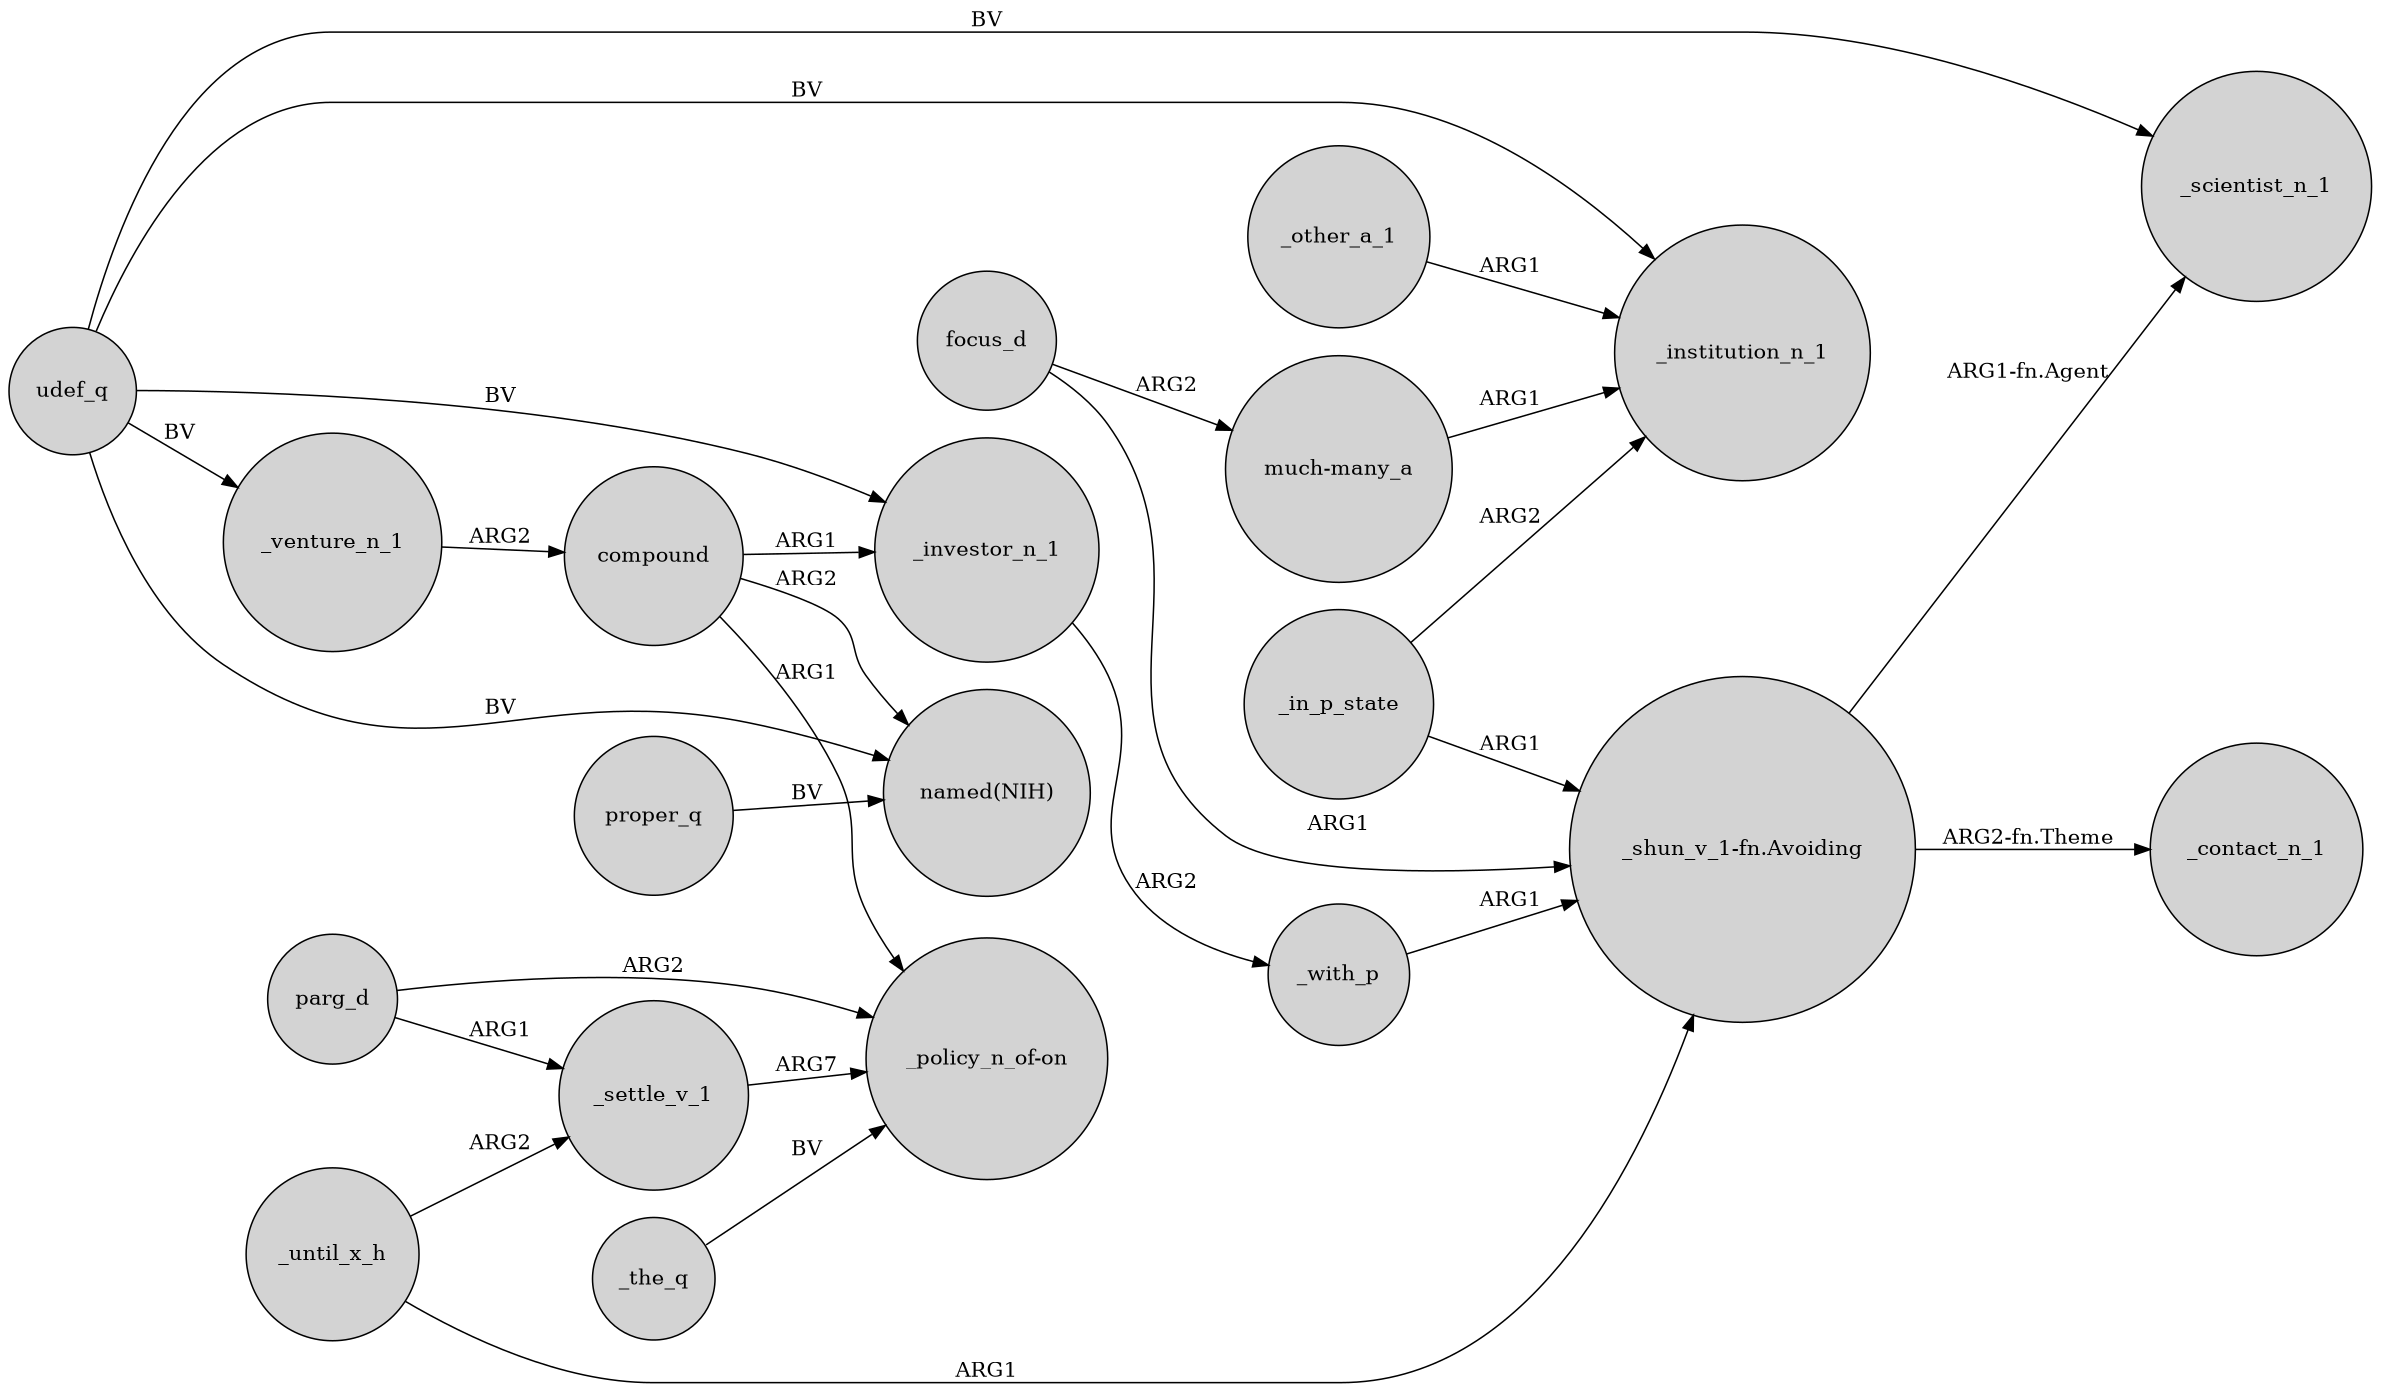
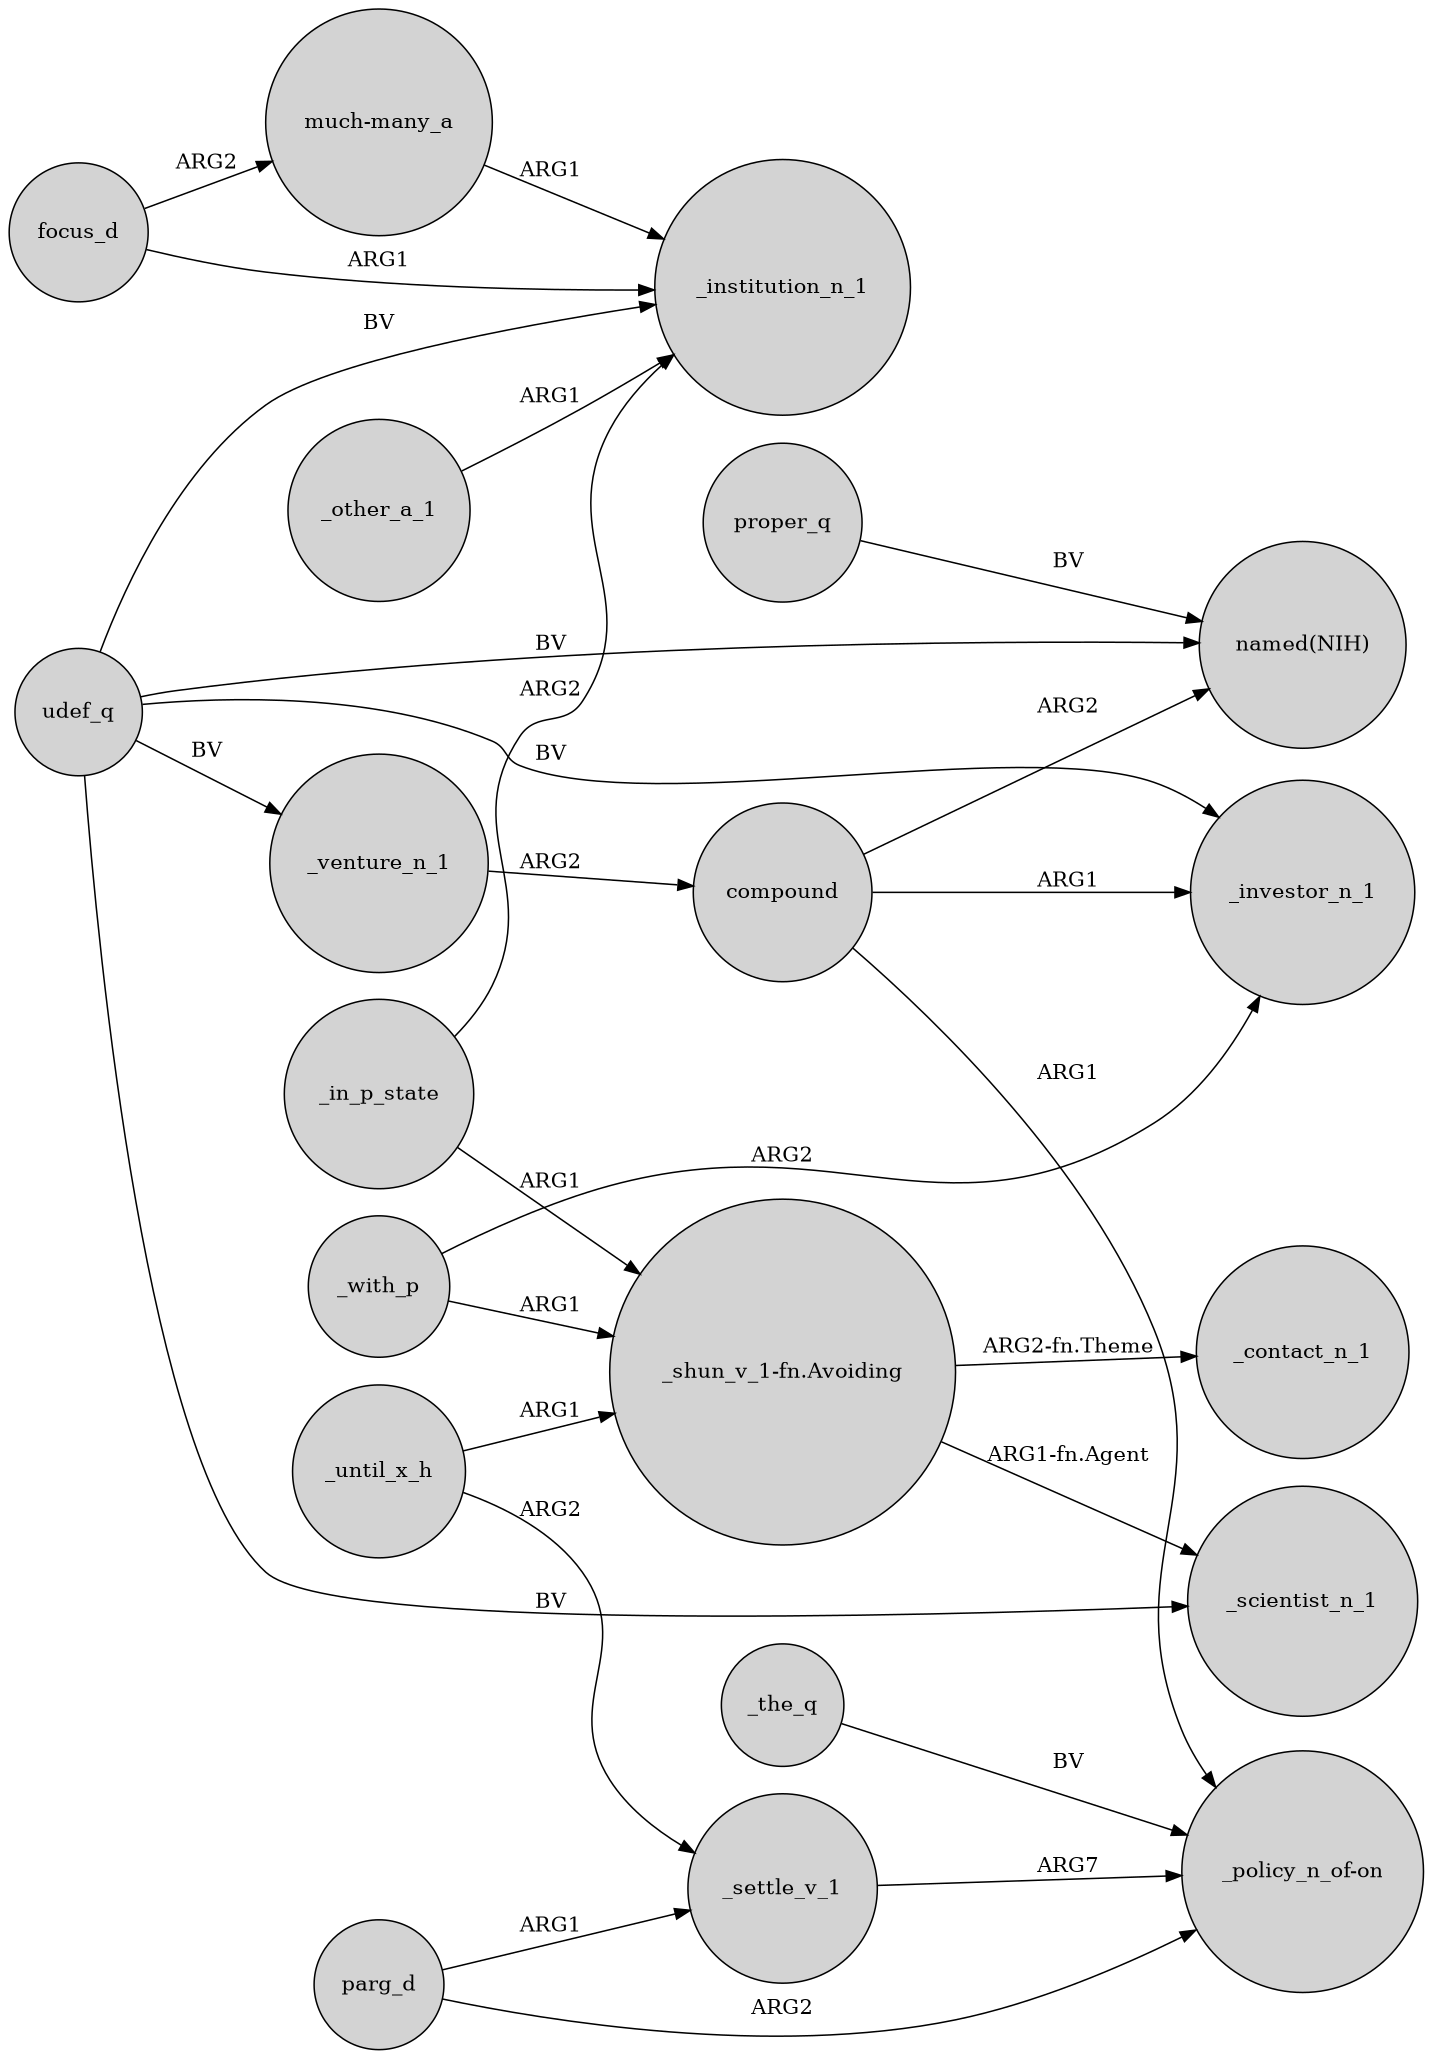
edge "focus_d" -> "_shun_v_1-fn.Avoiding": now "focus_d" -> "_institution_n_1"
edge "_investor_n_1" -> "_with_p": reversed
